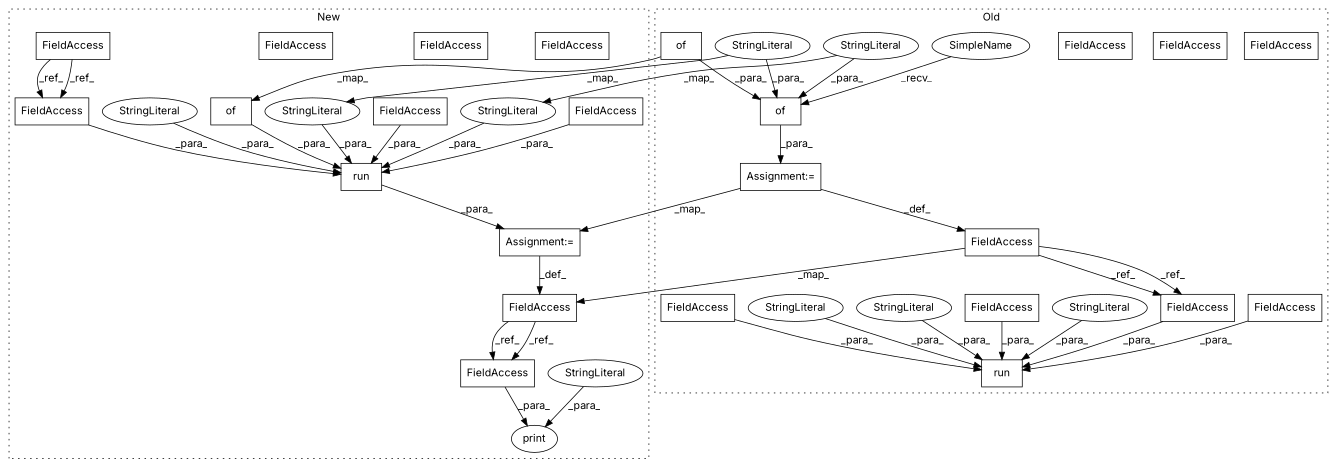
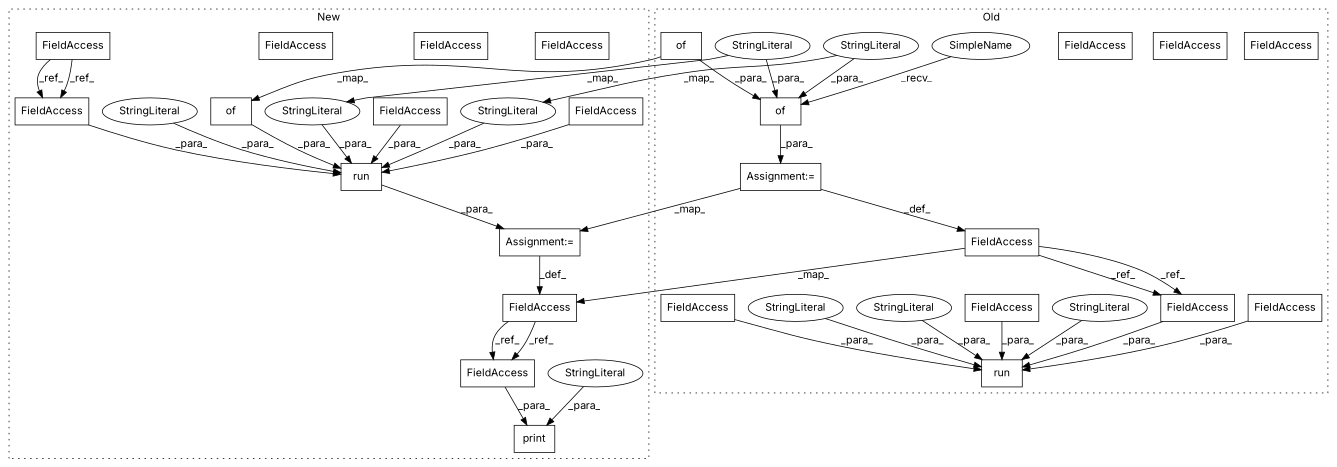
node "print": shape ellipse -> box
